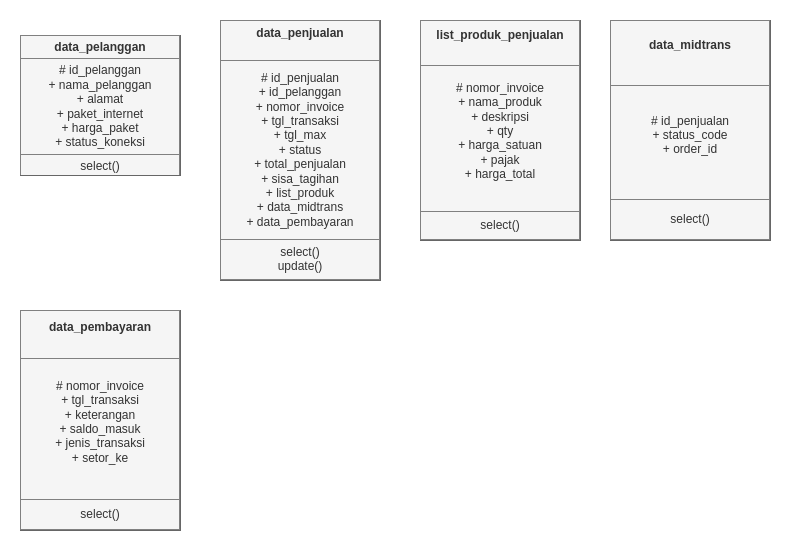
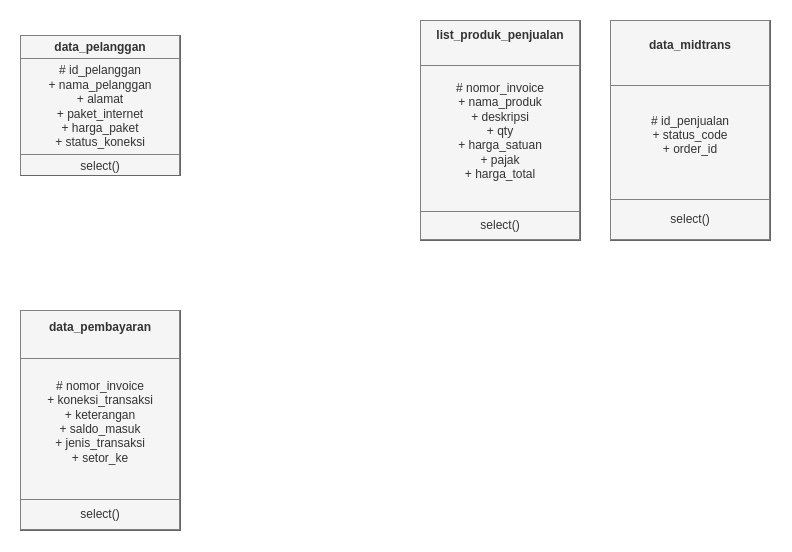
node "data_penjualan # id_penjualan + id_pelanggan + nomor_invoice + tgl_transaksi + tgl_max + status + total_penjualan + sisa_tagihan + list_produk + data_midtrans + data_pembayaran select() update()": removed
node "data_pembayaran # nomor_invoice + tgl_transaksi + keterangan + saldo_masuk + jenis_transaksi + setor_ke select()": label "data_pembayaran # nomor_invoice + tgl_transaksi + keterangan + saldo_masuk + jenis_transaksi + setor_ke select()" -> "data_pembayaran # nomor_invoice + koneksi_transaksi + keterangan + saldo_masuk + jenis_transaksi + setor_ke select()"
